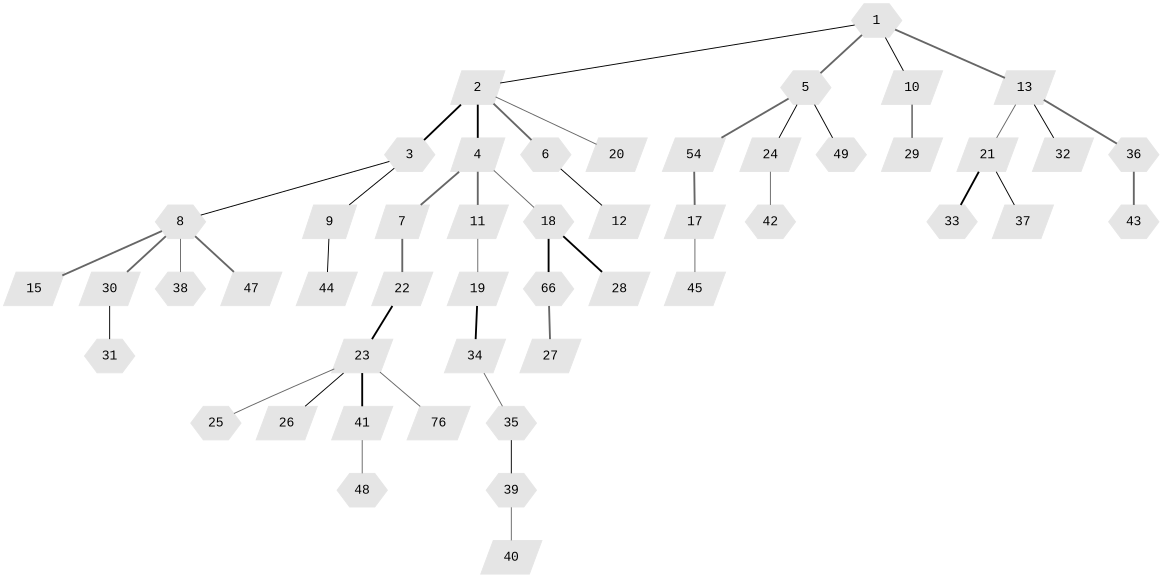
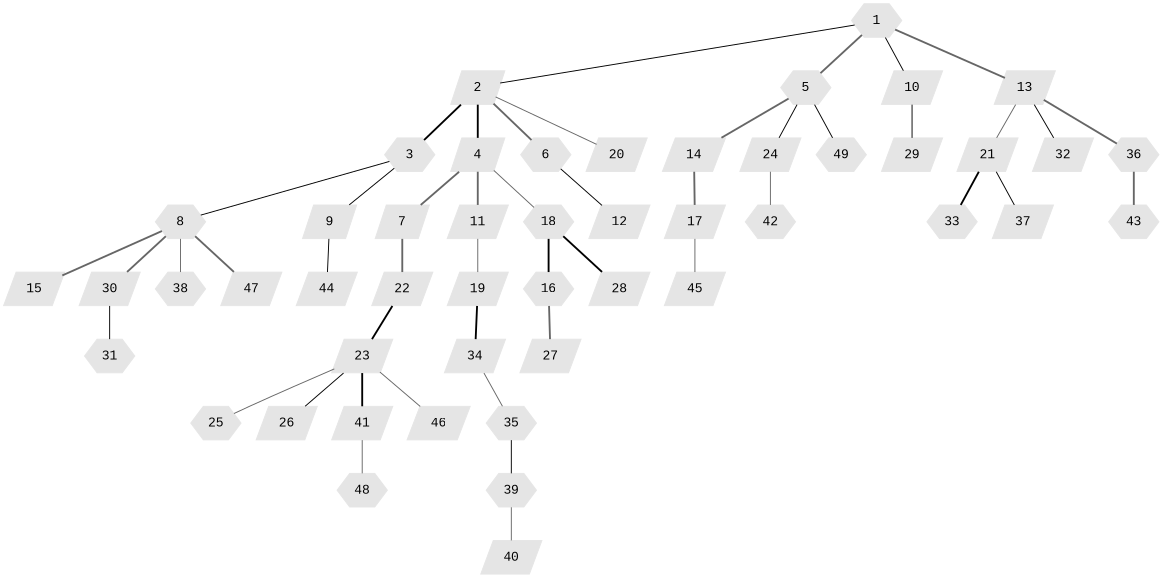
node "54": label "54" -> "14"
node "66": label "66" -> "16"
node "76": label "76" -> "46"
